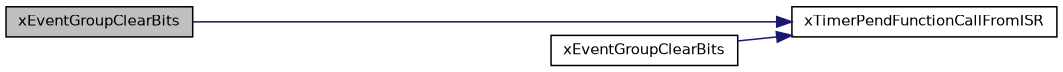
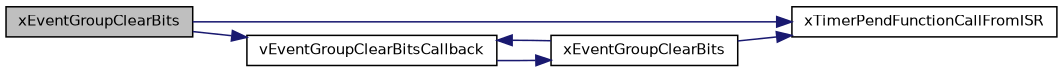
node "vEventGroupClearBitsCallback": added
